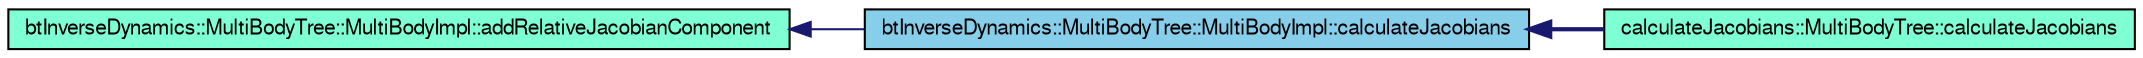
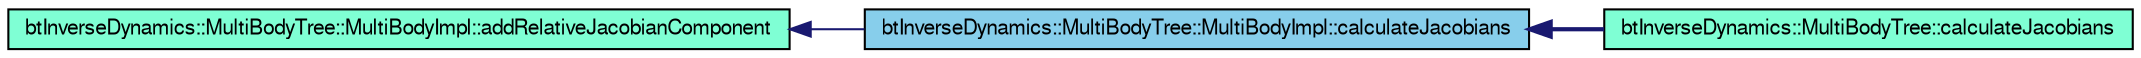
node "calculateJacobians::MultiBodyTree::calculateJacobians": label "calculateJacobians::MultiBodyTree::calculateJacobians" -> "btInverseDynamics::MultiBodyTree::calculateJacobians"
